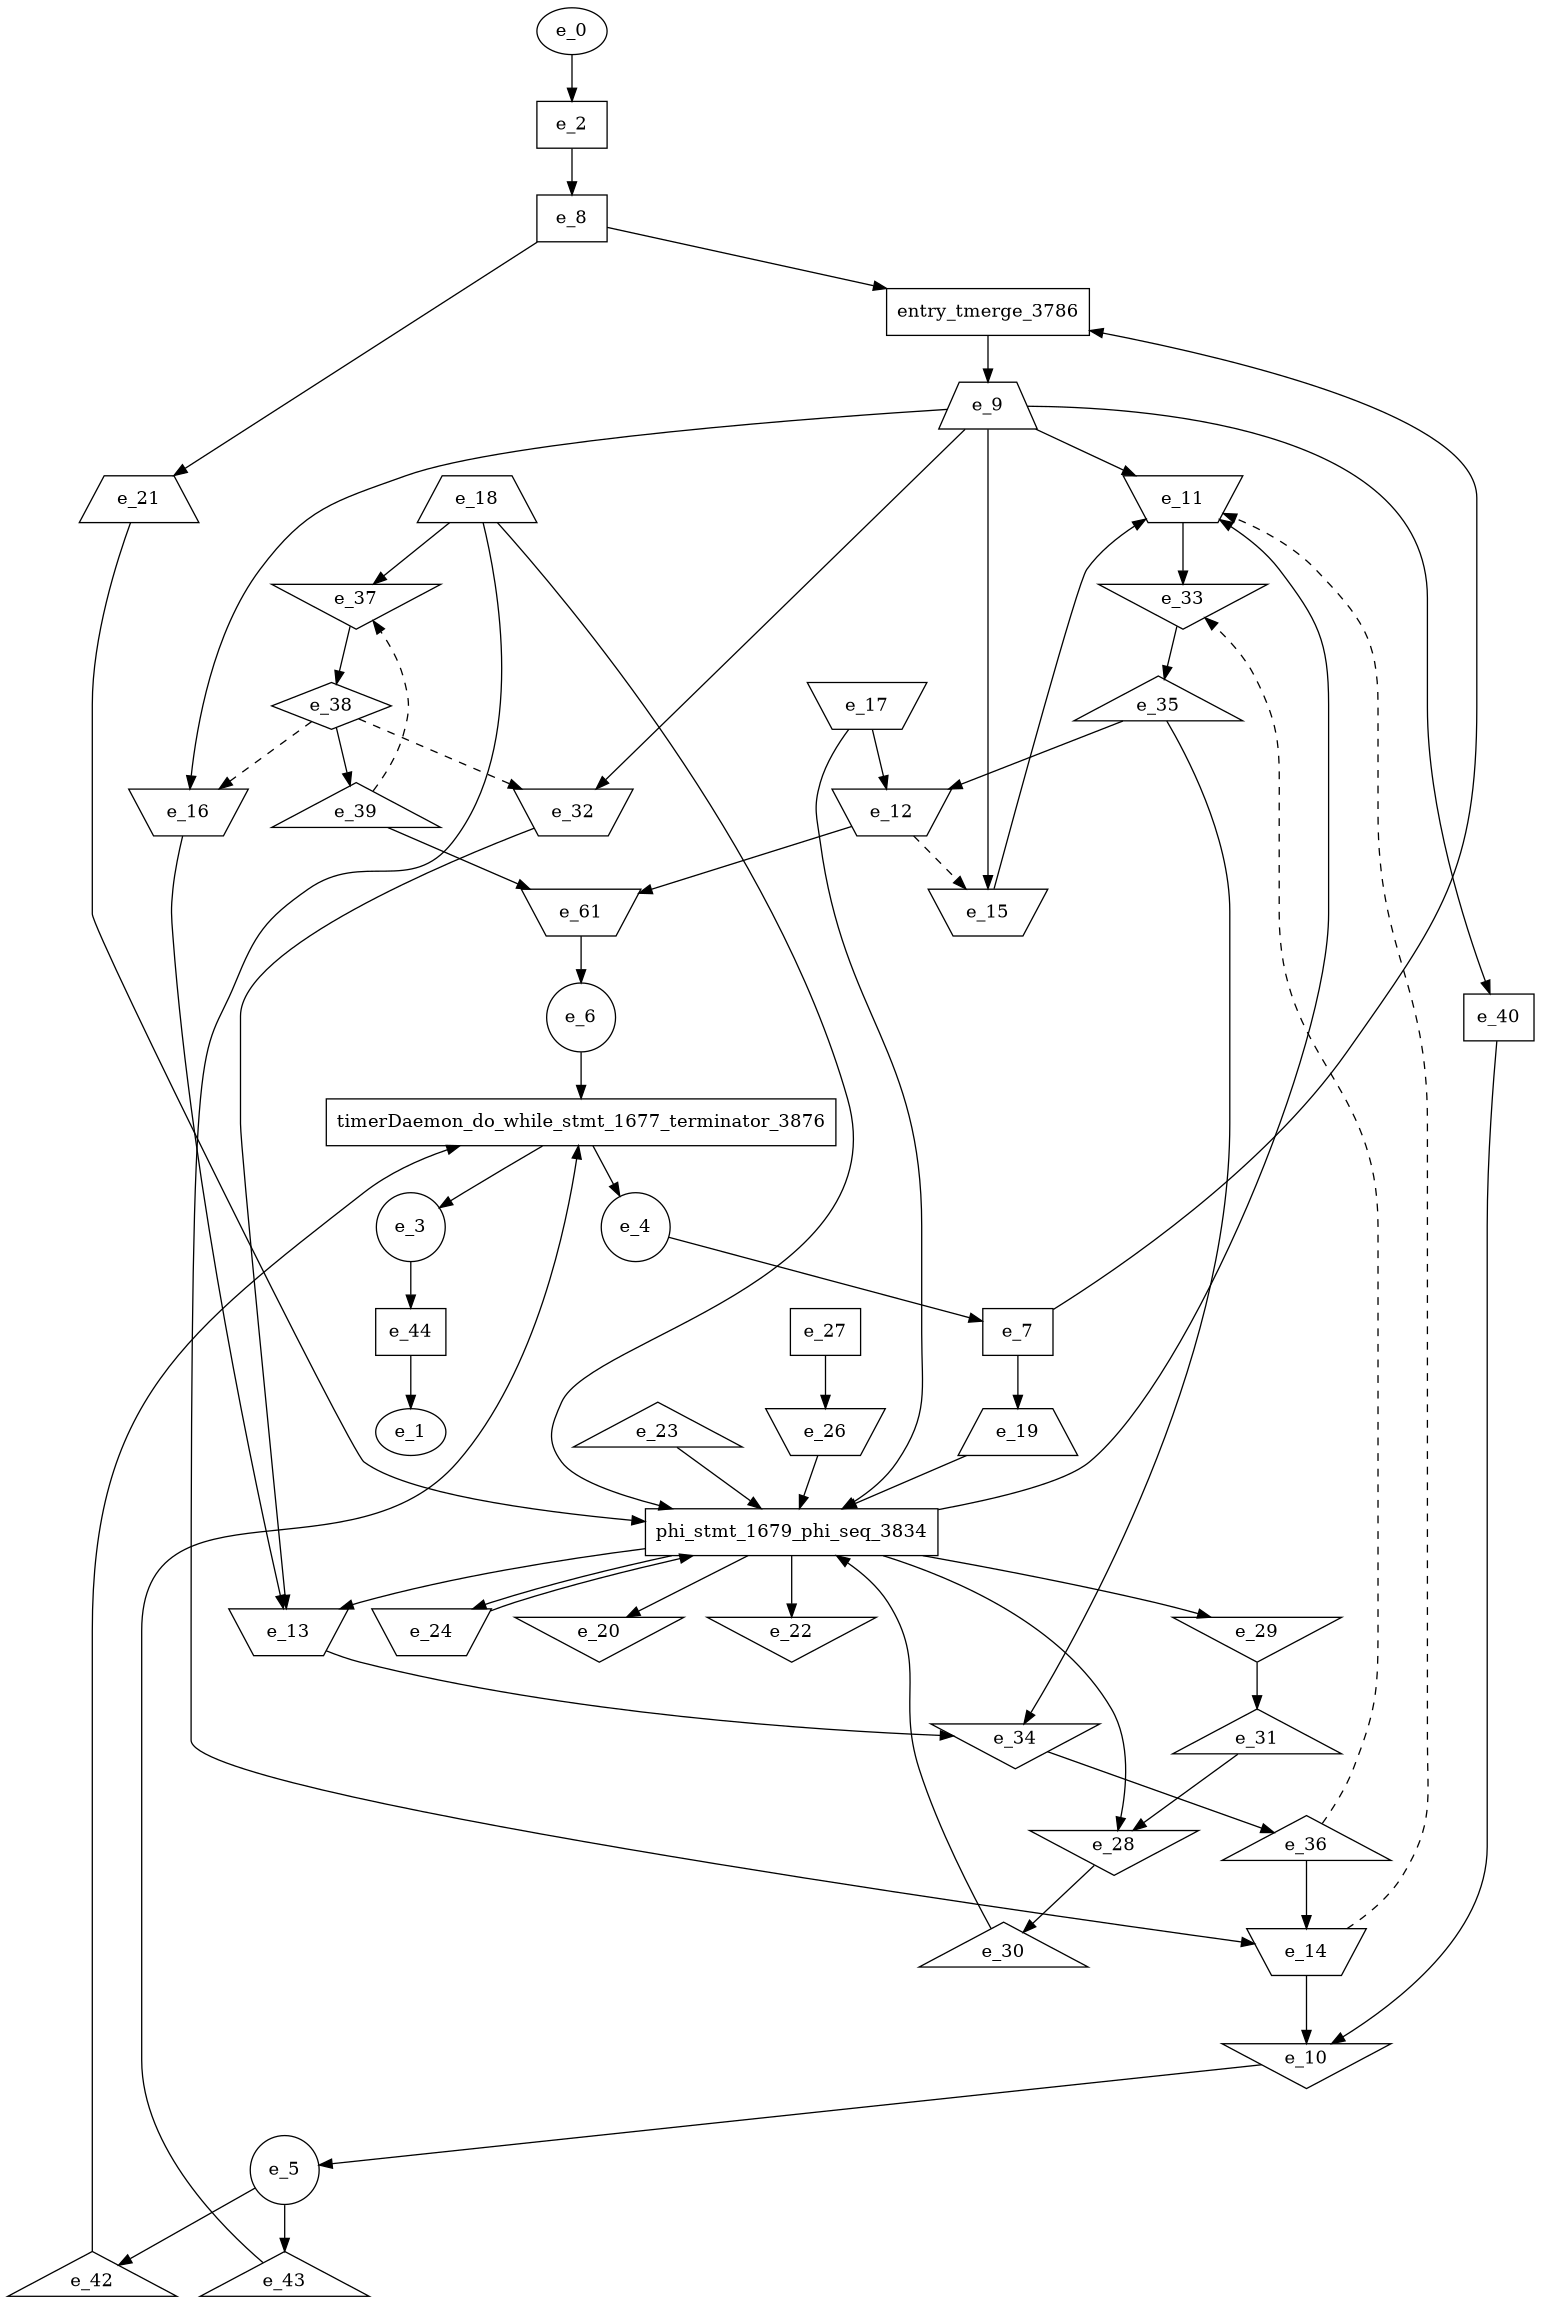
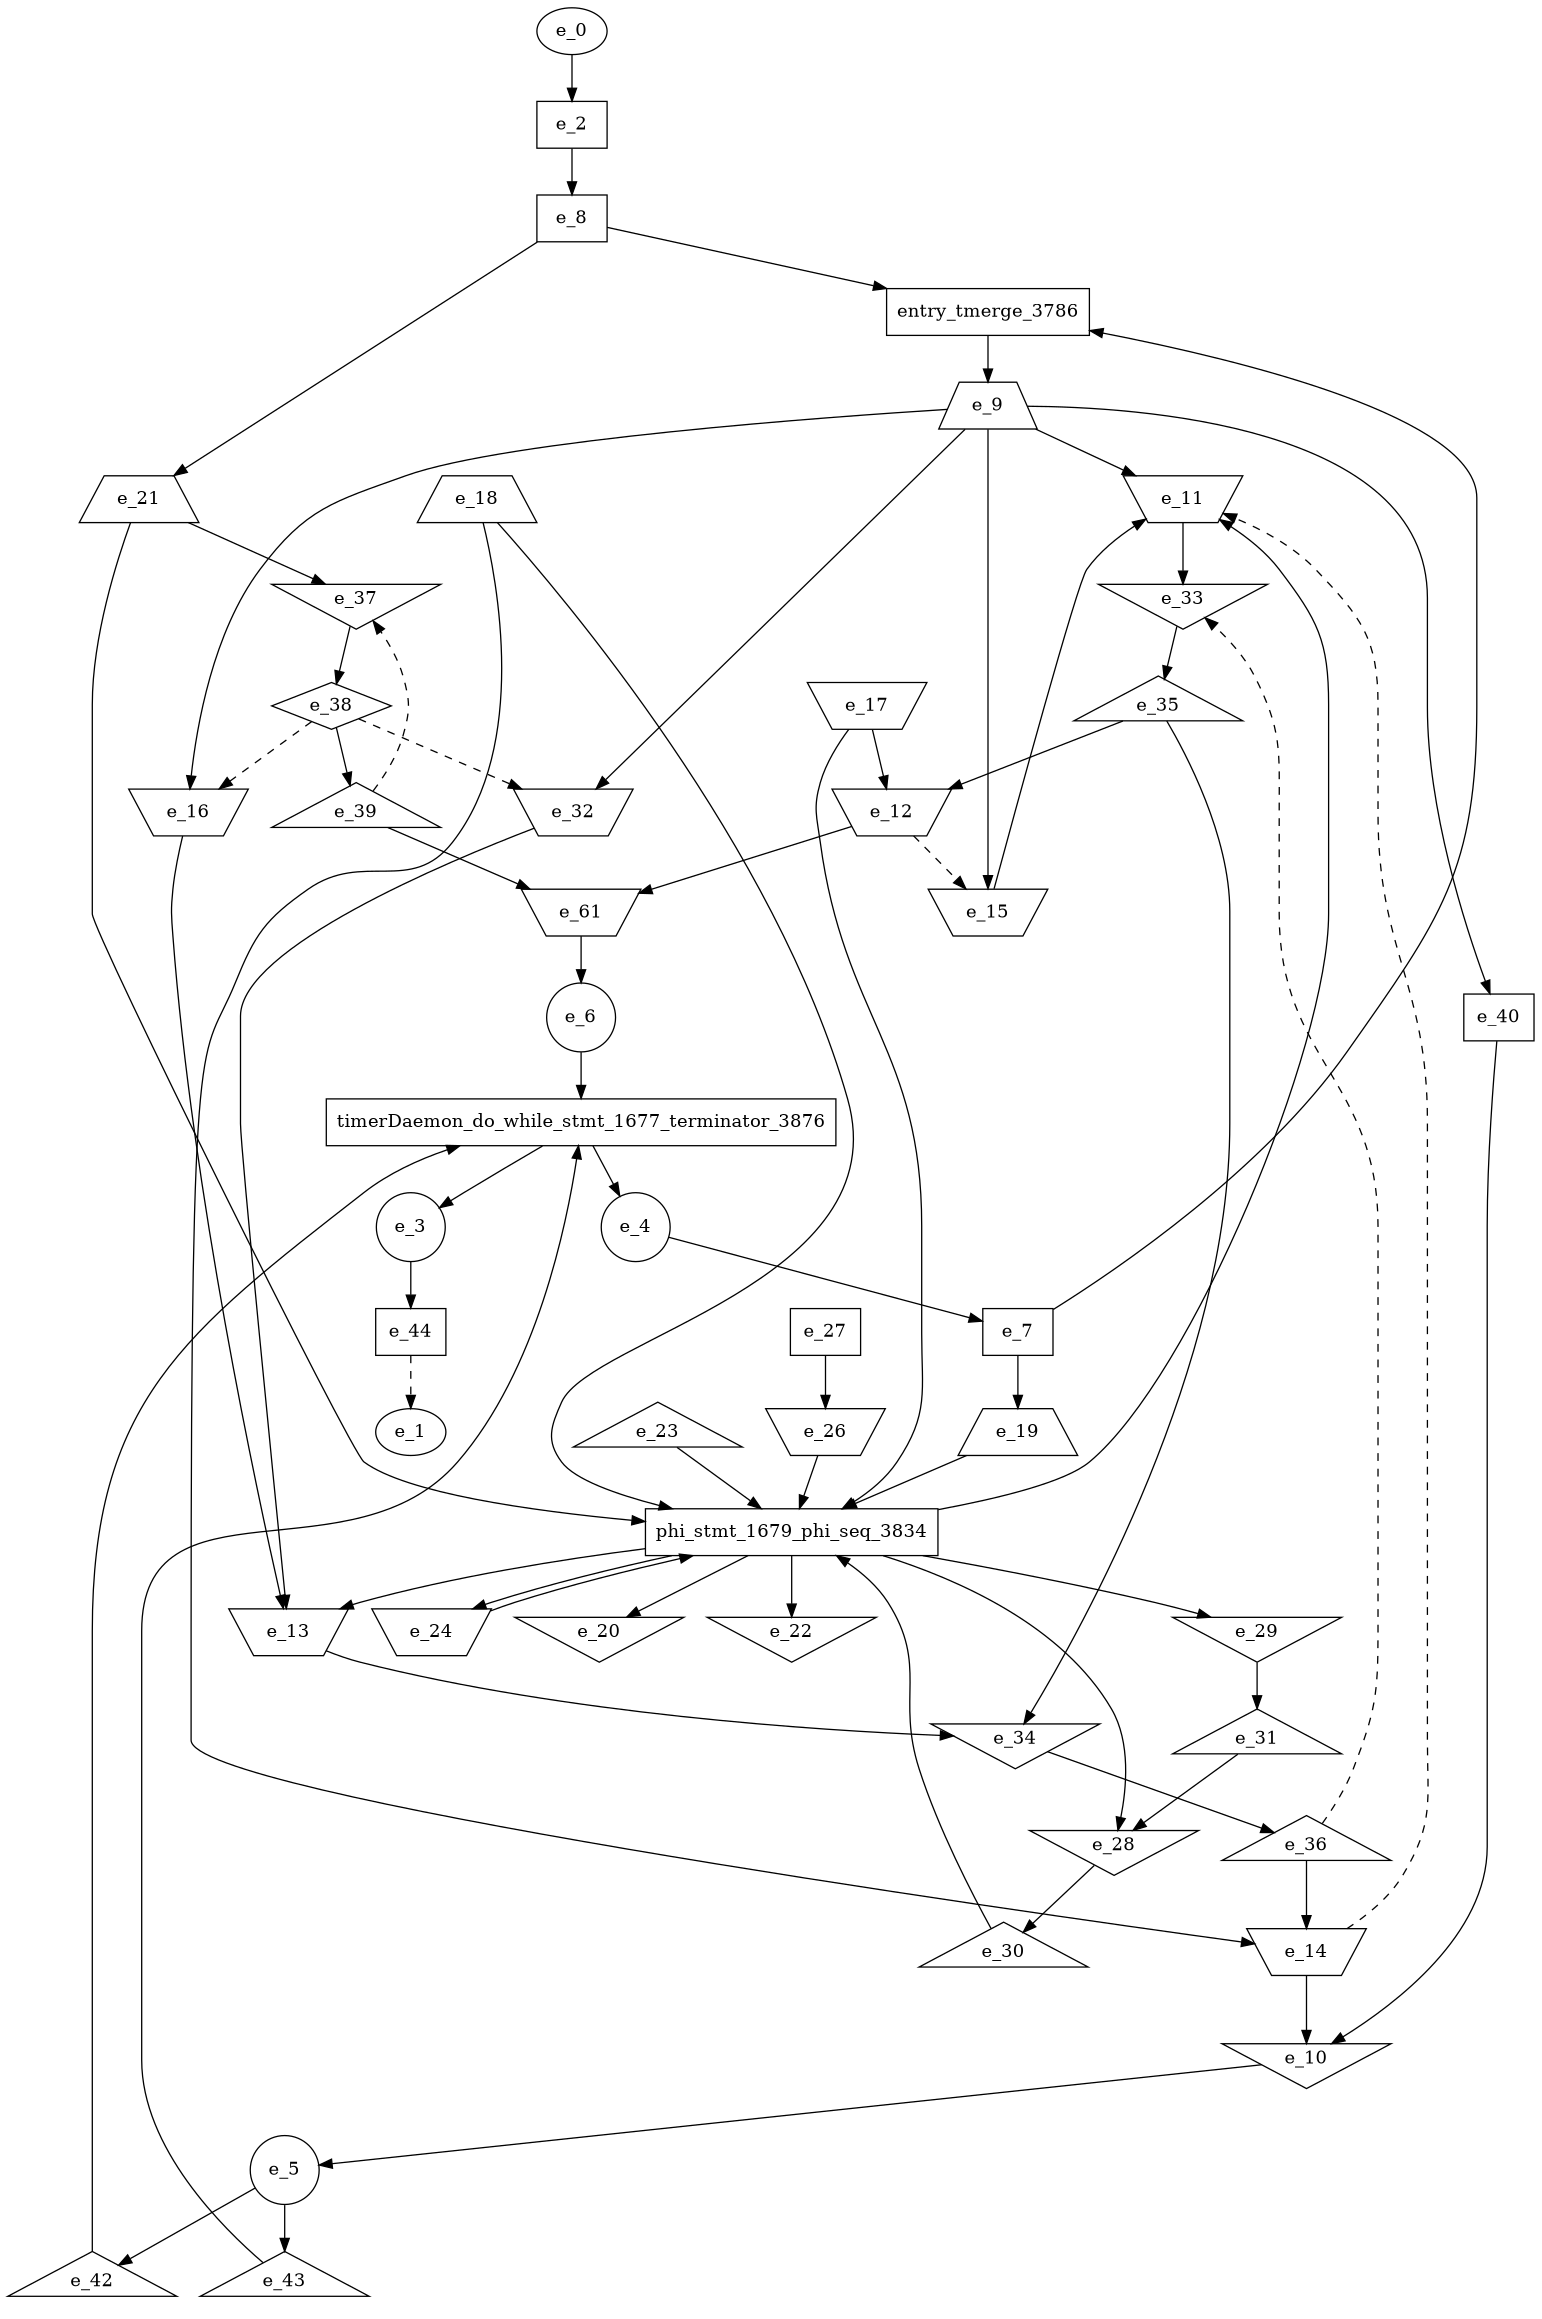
edge "e_18" -> "e_37": now "e_21" -> "e_37"
edge "e_44" -> "e_1": style solid -> dashed
